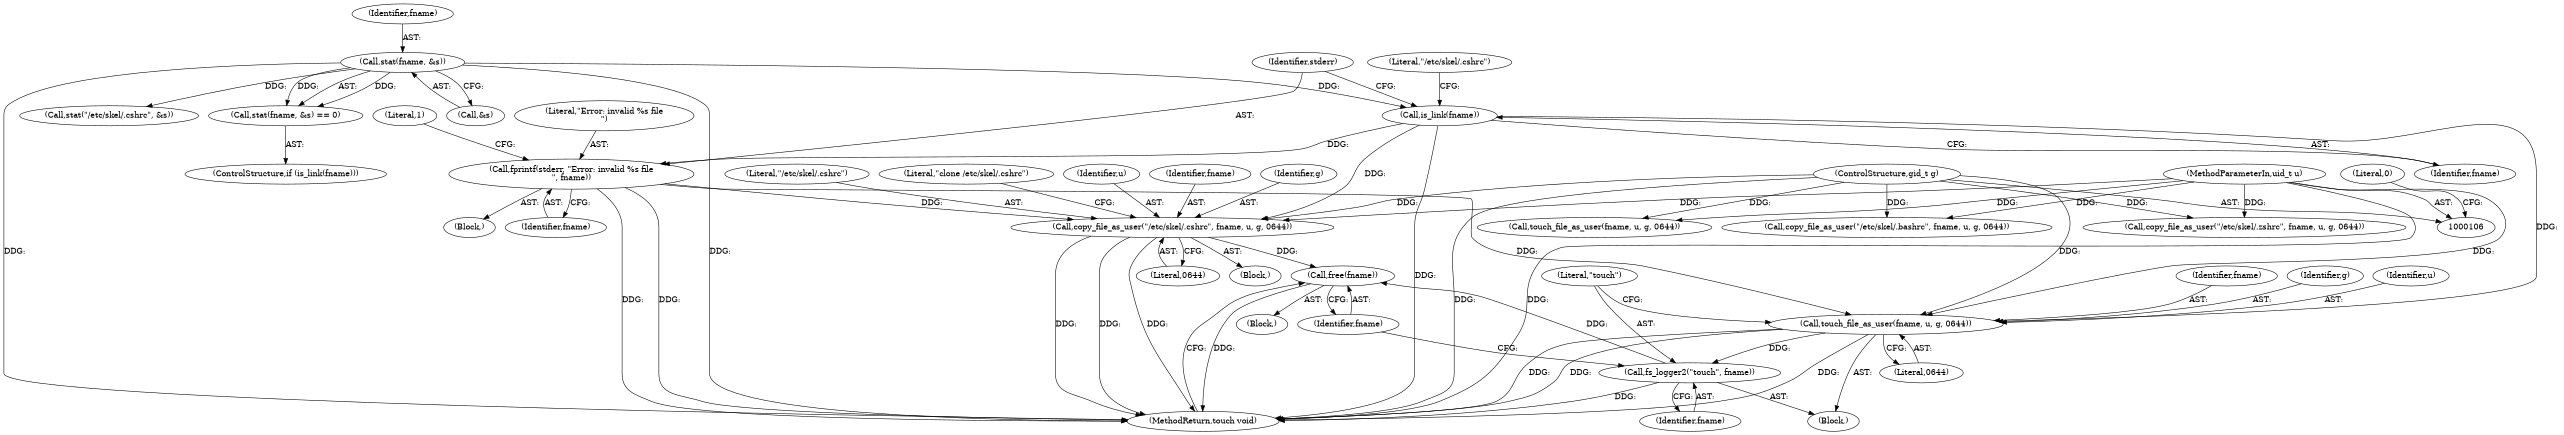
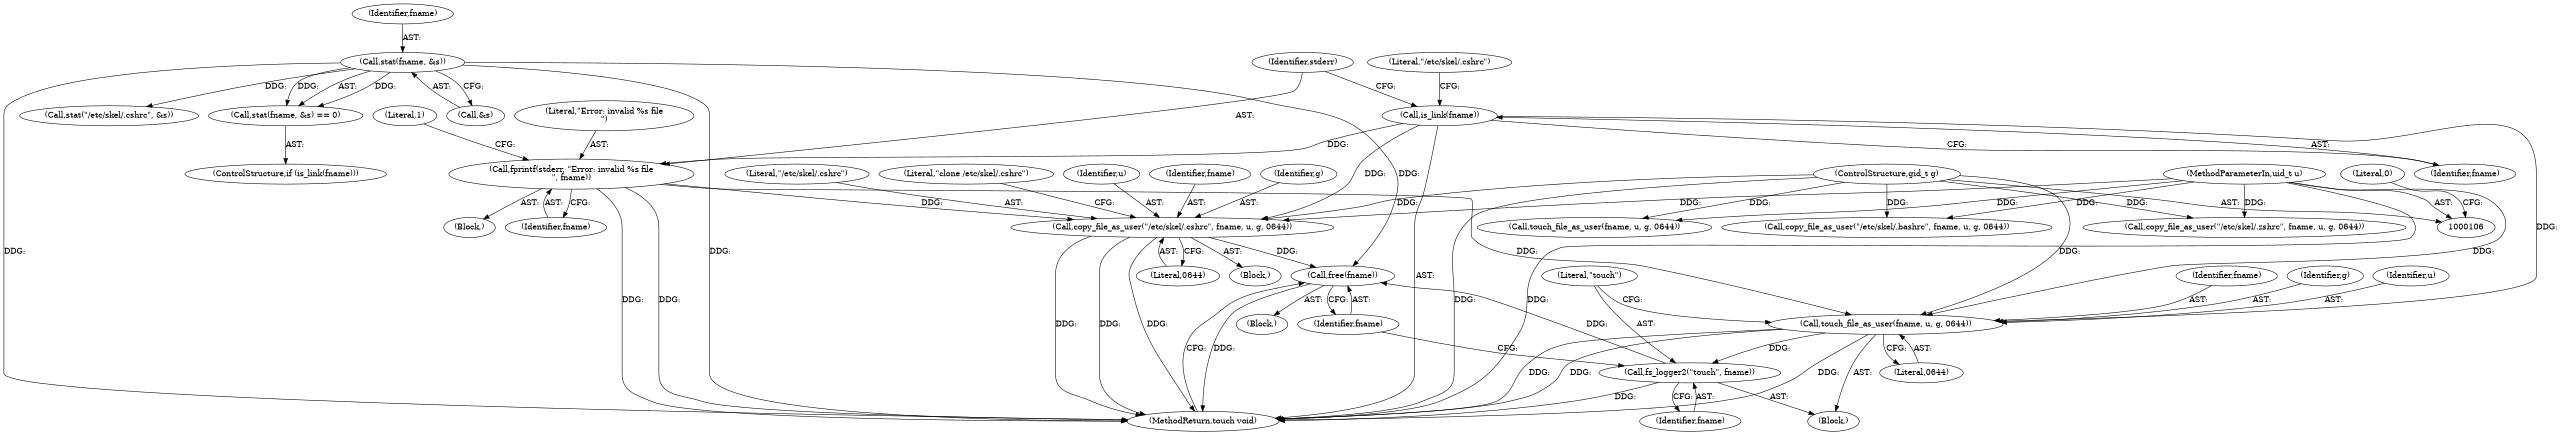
edge "(Call,stat(fname, &s))" -> "(Call,is_link(fname))": now "(Call,stat(fname, &s))" -> "(Call,free(fname))"
edge "(Call,is_link(fname))" -> "(MethodReturn,touch void)": label "DDG: " -> "AST: "
